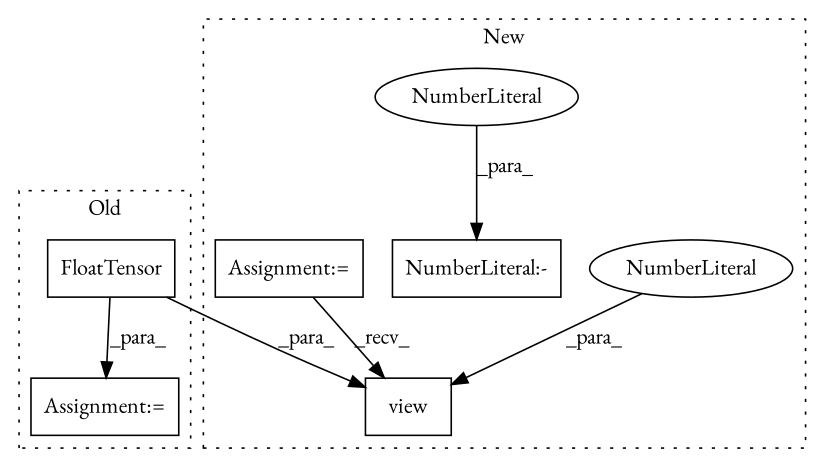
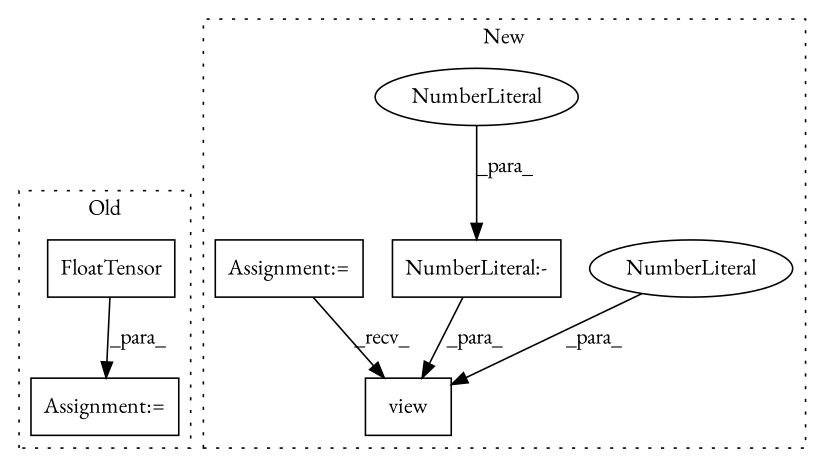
edge "FloatTensor" -> "view": now "NumberLiteral:-" -> "view"
